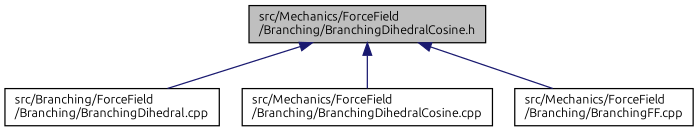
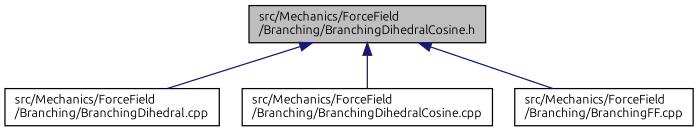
node "src/Branching/ForceField /Branching/BranchingDihedral.cpp": label "src/Branching/ForceField /Branching/BranchingDihedral.cpp" -> "src/Mechanics/ForceField /Branching/BranchingDihedral.cpp"
